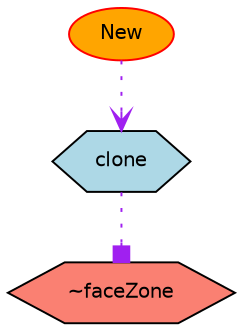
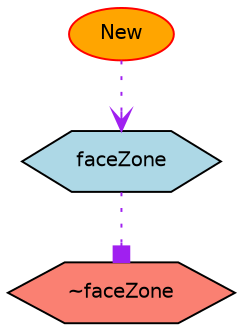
node "clone": label "clone" -> "faceZone"
